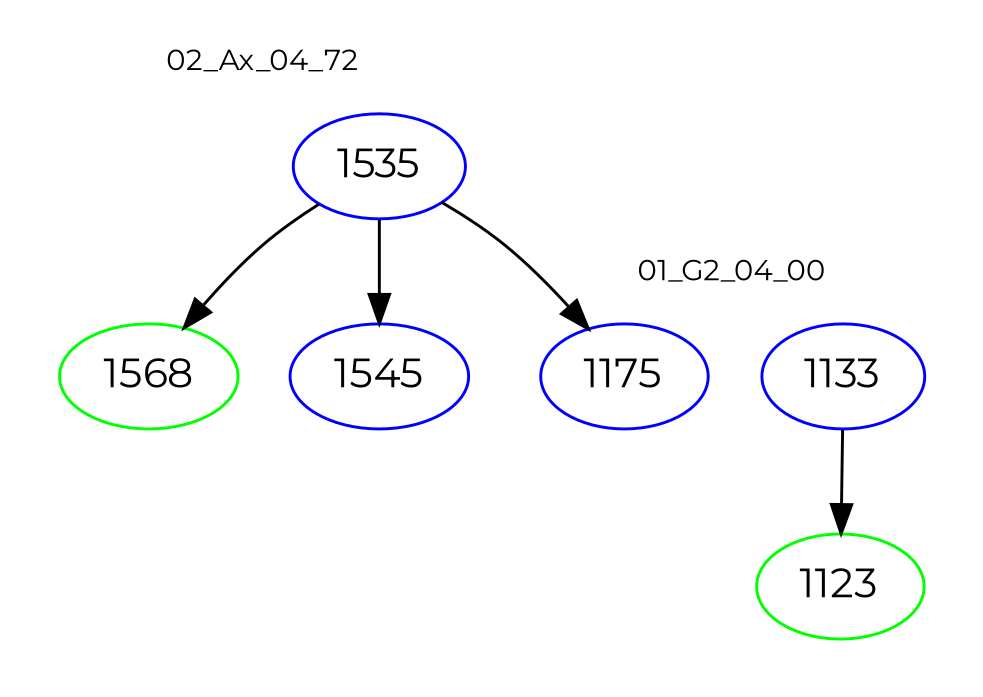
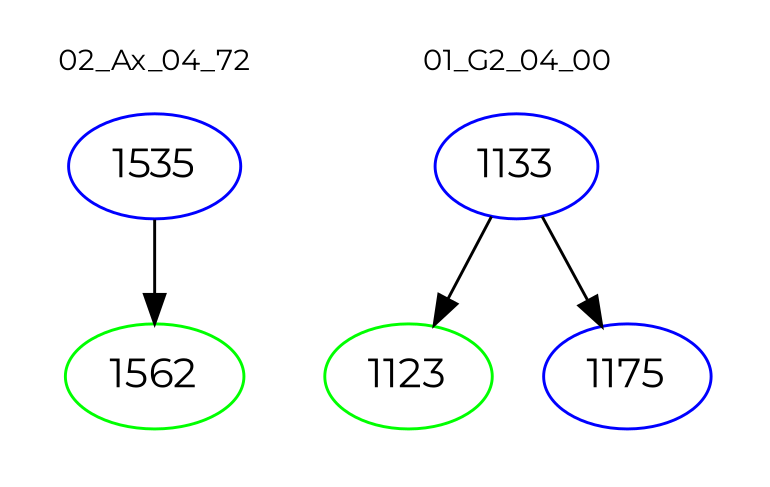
edge "1535" -> "1175": now "1133" -> "1175"
node "1568": label "1568" -> "1562"
node "1545": removed
